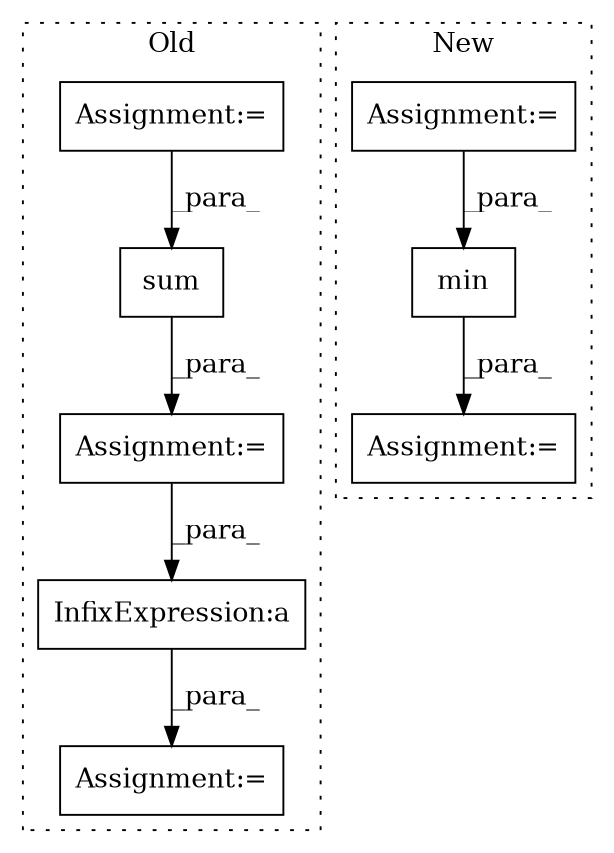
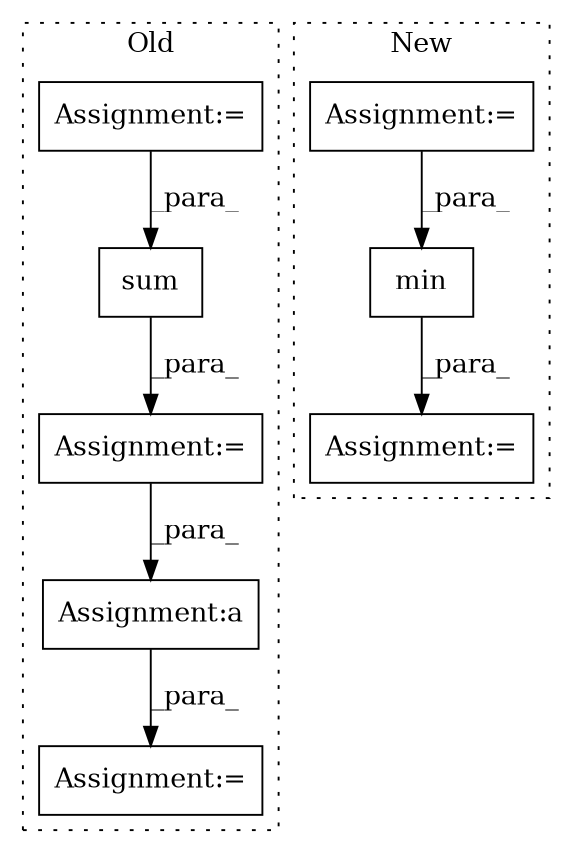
node "InfixExpression:a": label "InfixExpression:a" -> "Assignment:a"
